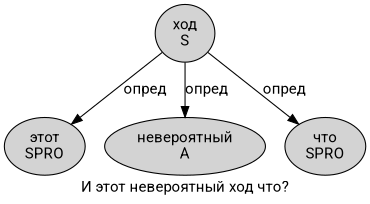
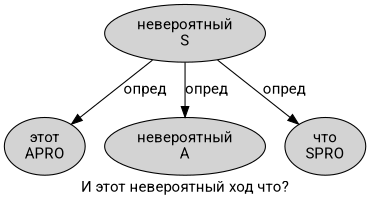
node "ход S": label "ход S" -> "невероятный S"
node "этот SPRO": label "этот SPRO" -> "этот APRO"
